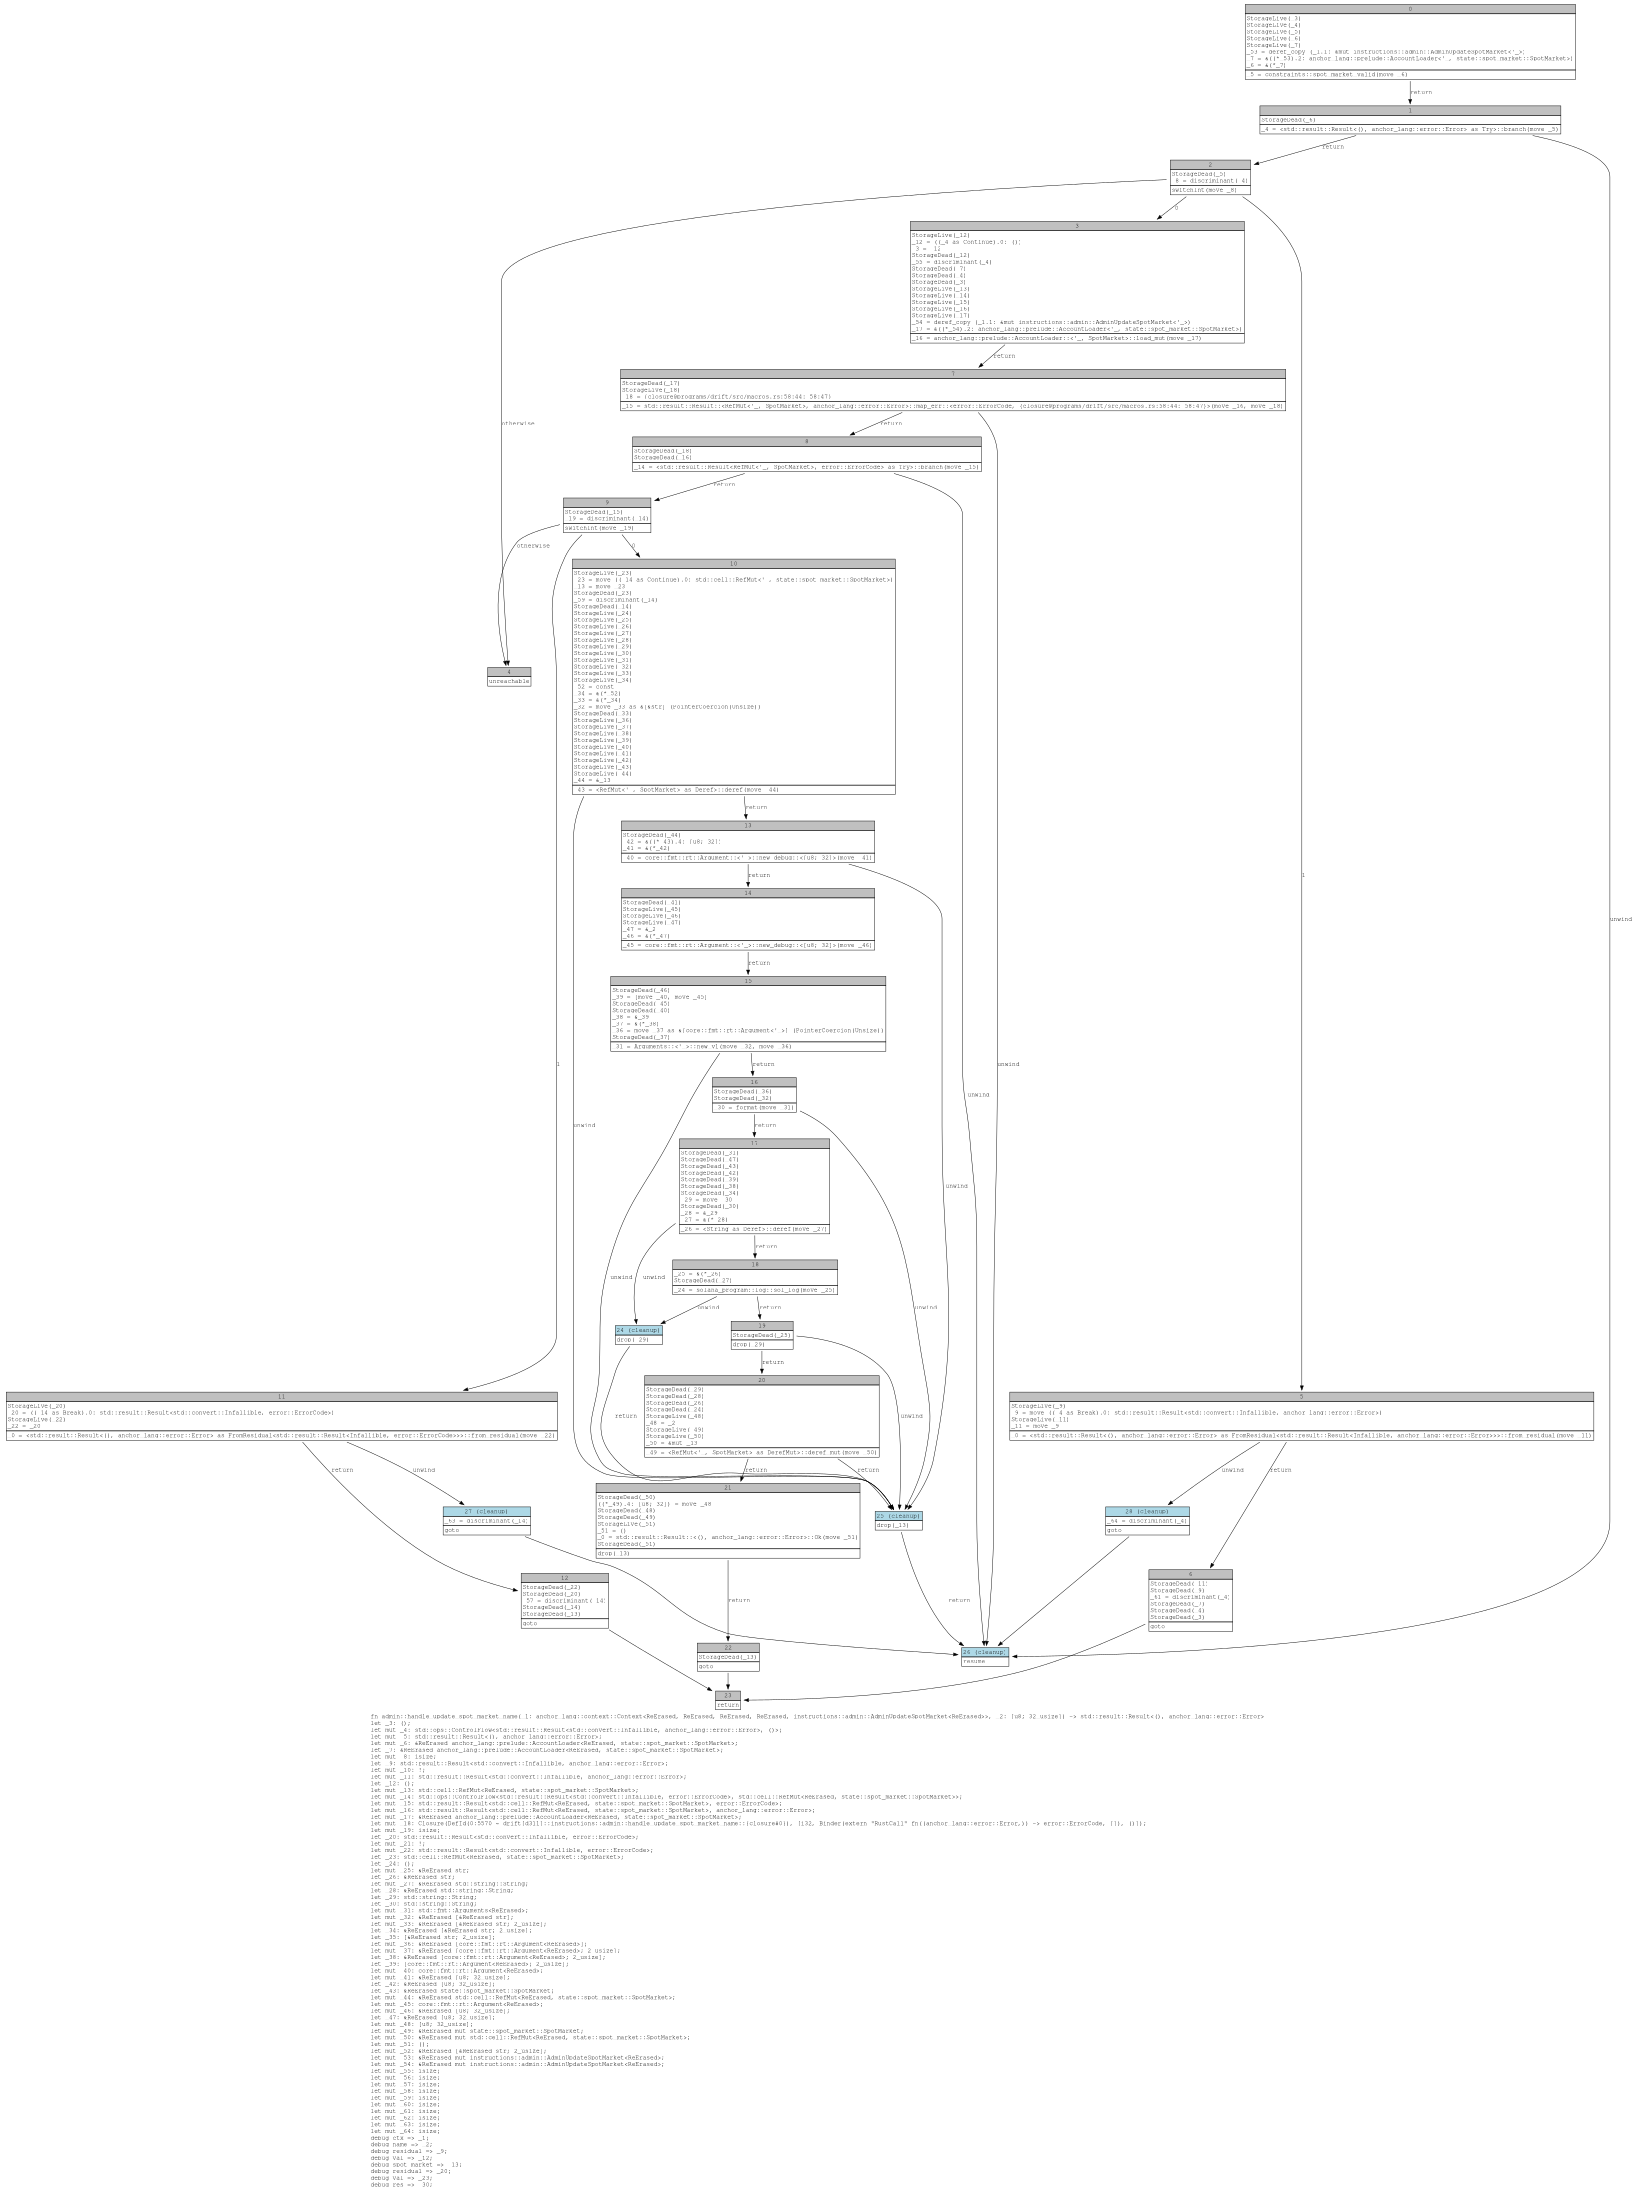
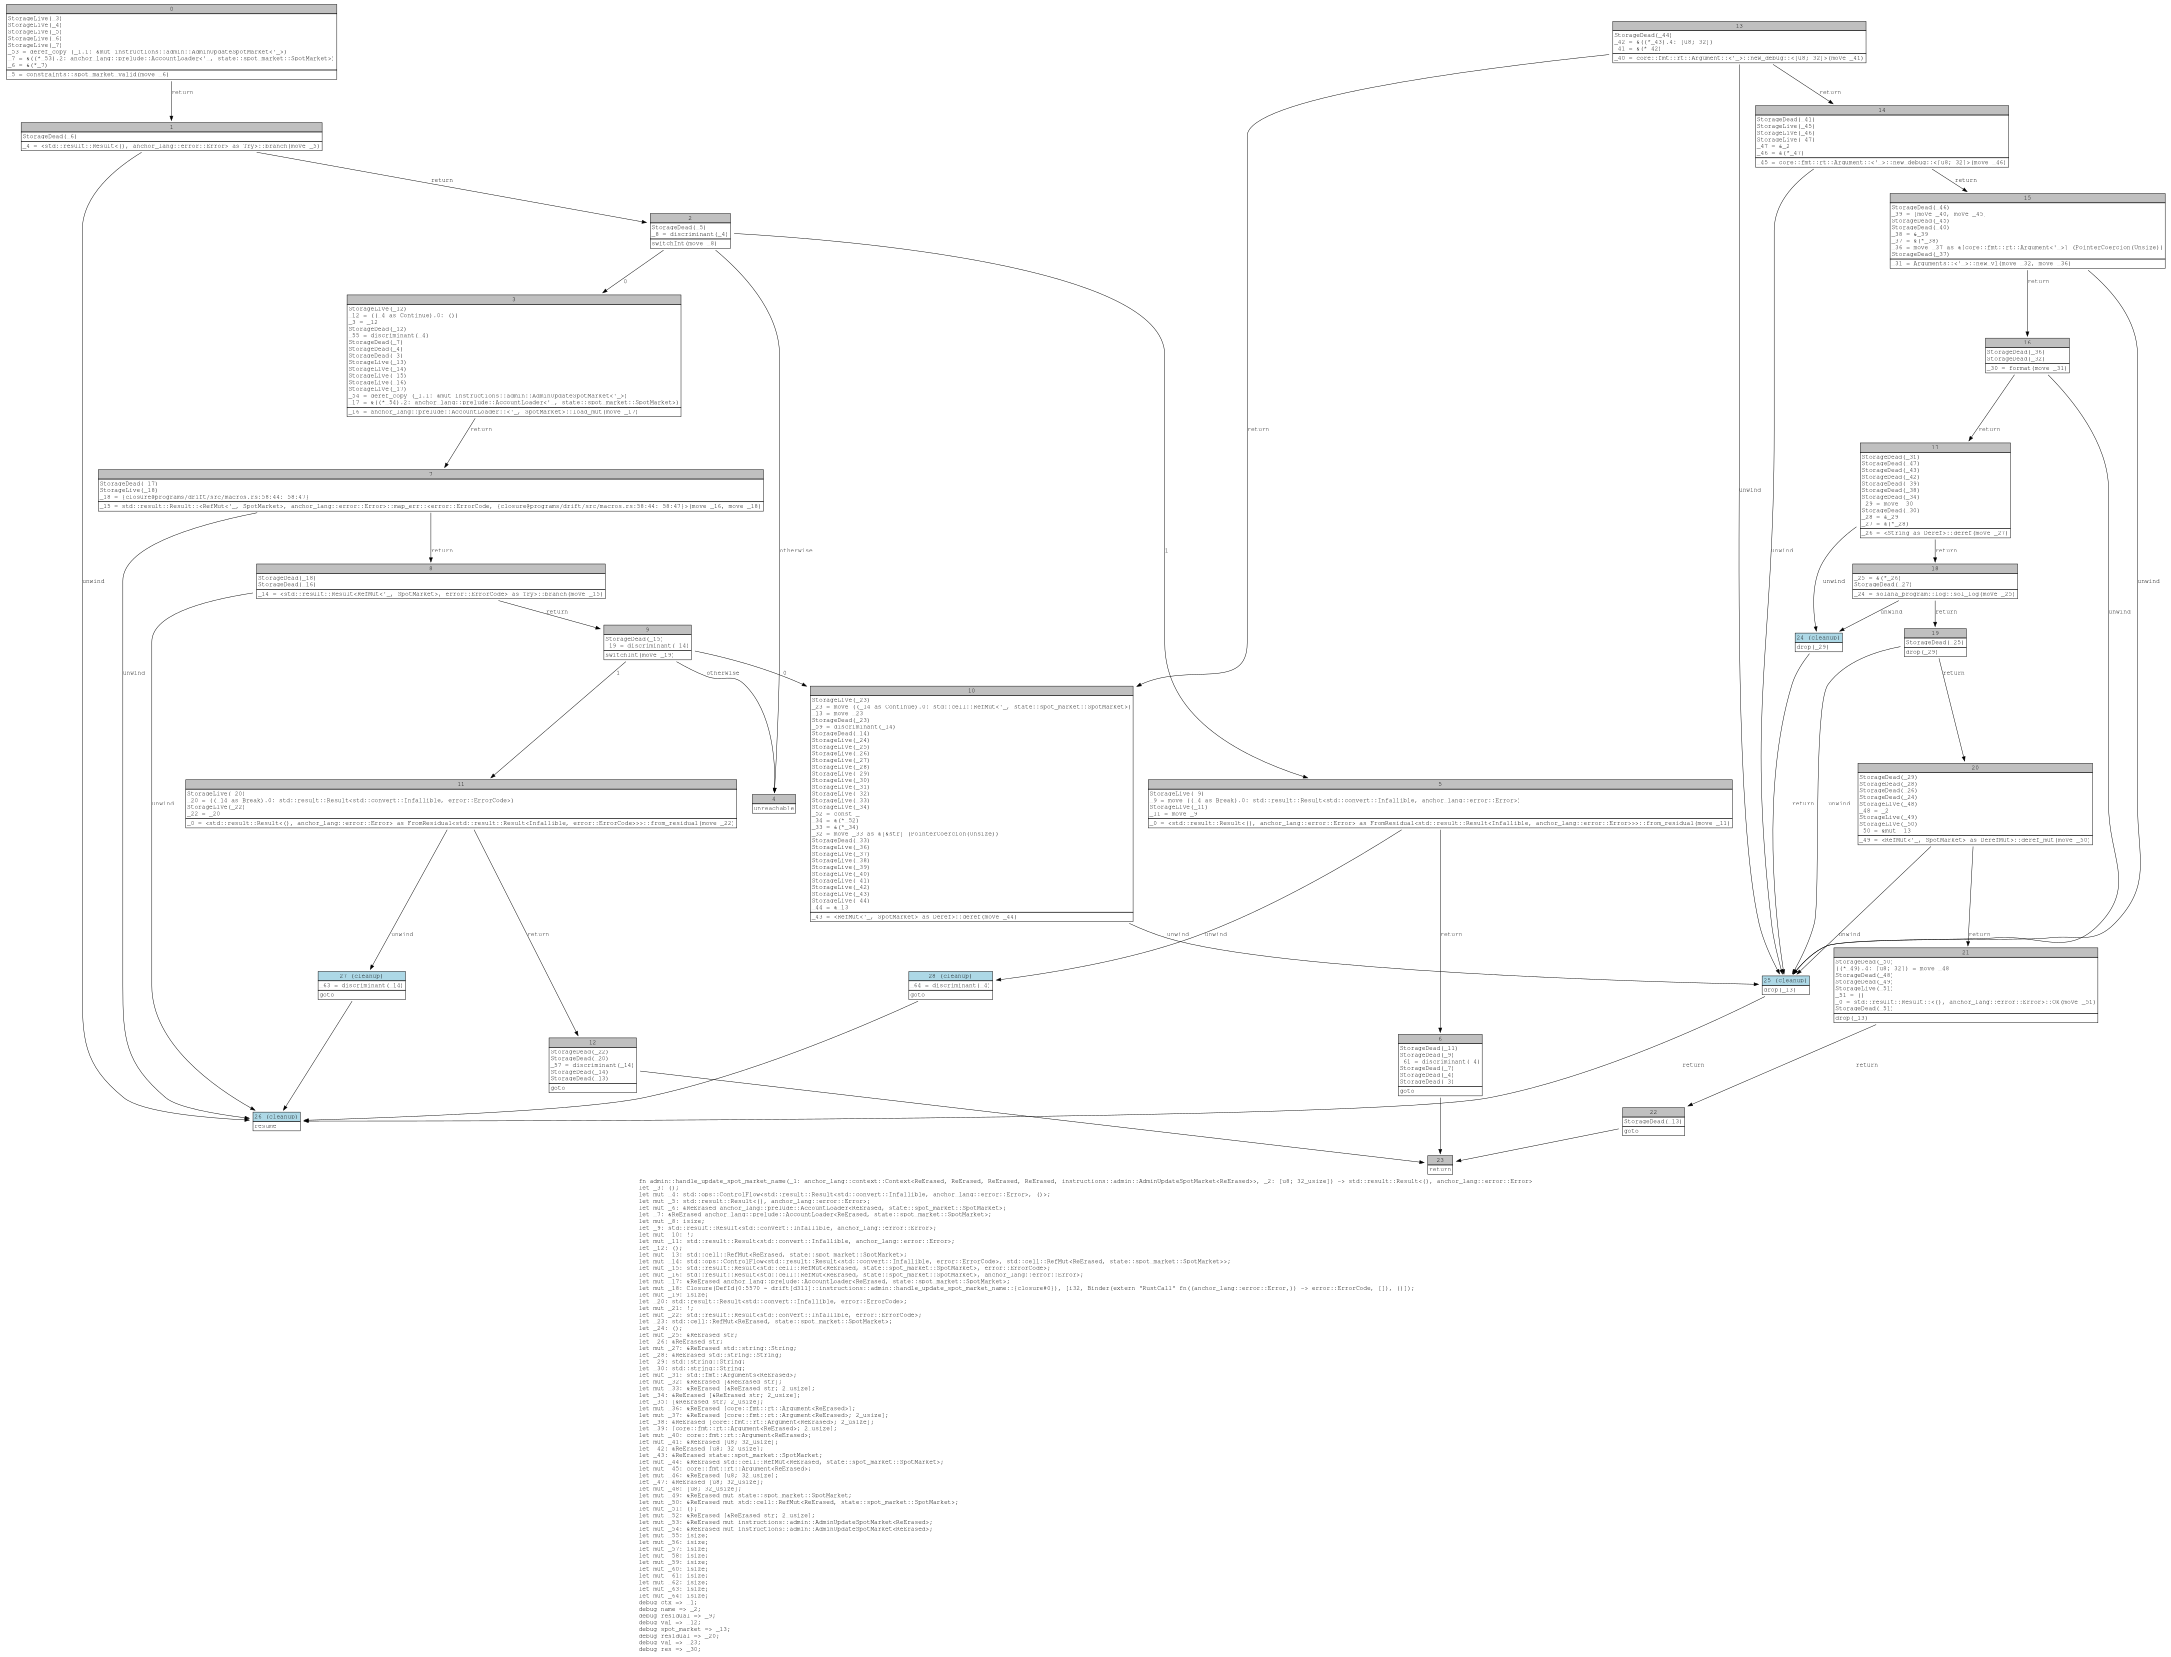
edge "14" -> "25 (cleanup)": added, label "unwind"
edge "10" -> "13": reversed
edge "20" -> "25 (cleanup)": label "return" -> "unwind"
